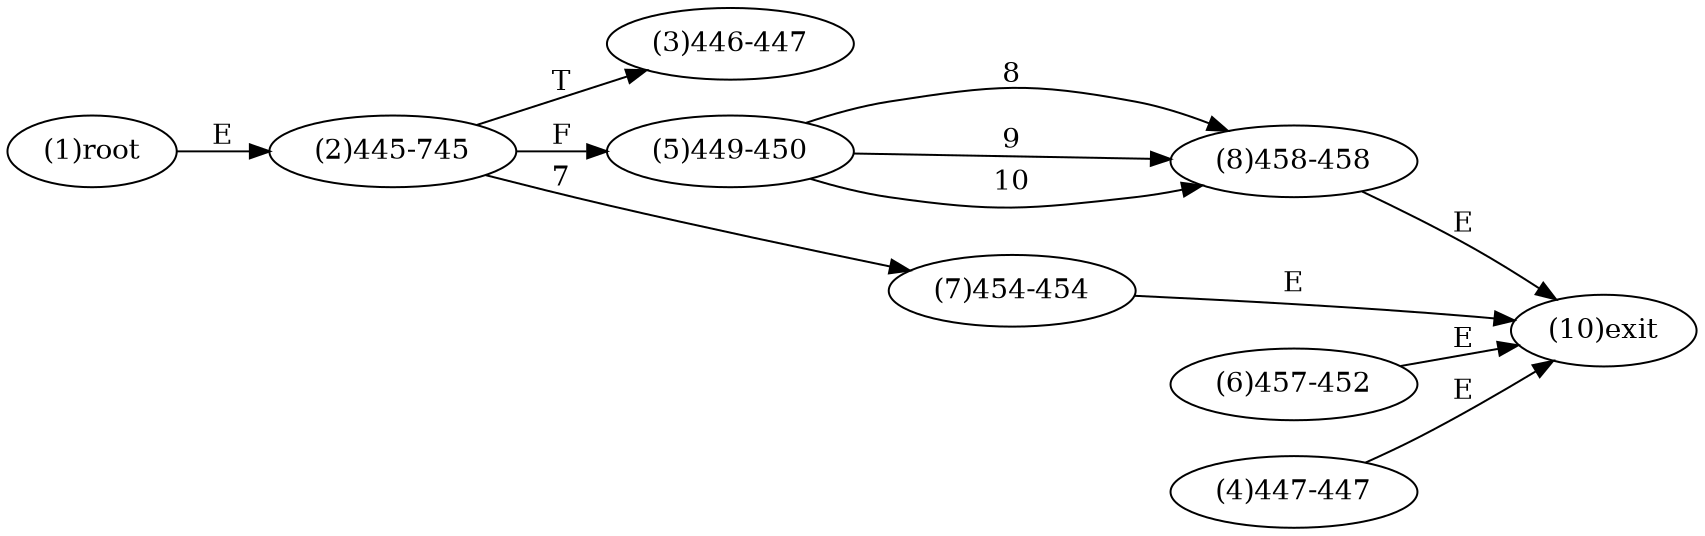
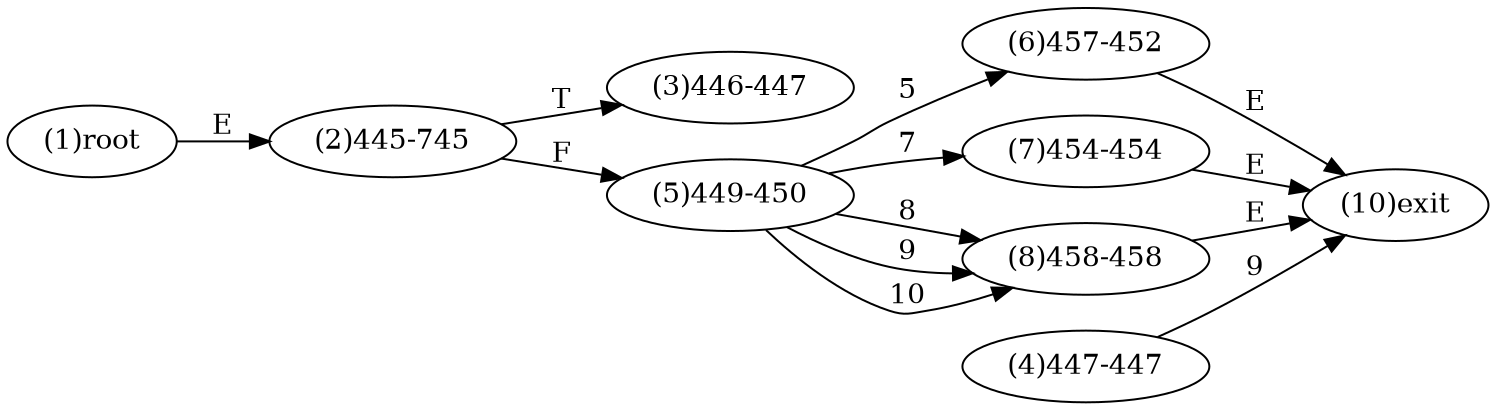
edge "(5)449-450" -> "(6)457-452": added, label "5"
edge "(2)445-745" -> "(7)454-454": now "(5)449-450" -> "(7)454-454"
edge "(4)447-447" -> "(10)exit": label "E" -> "9"
